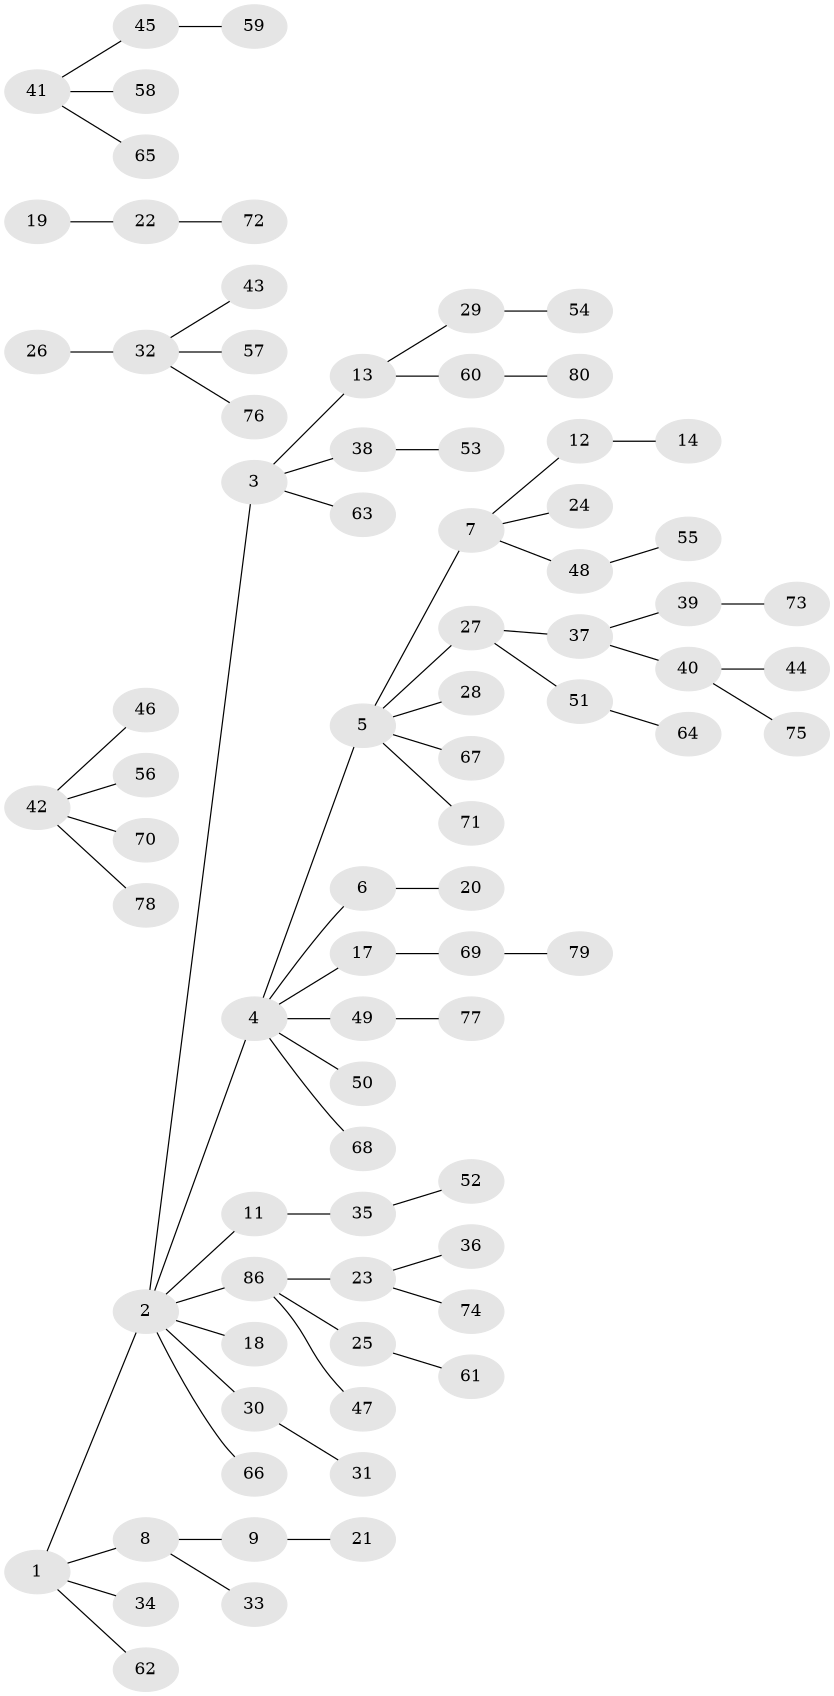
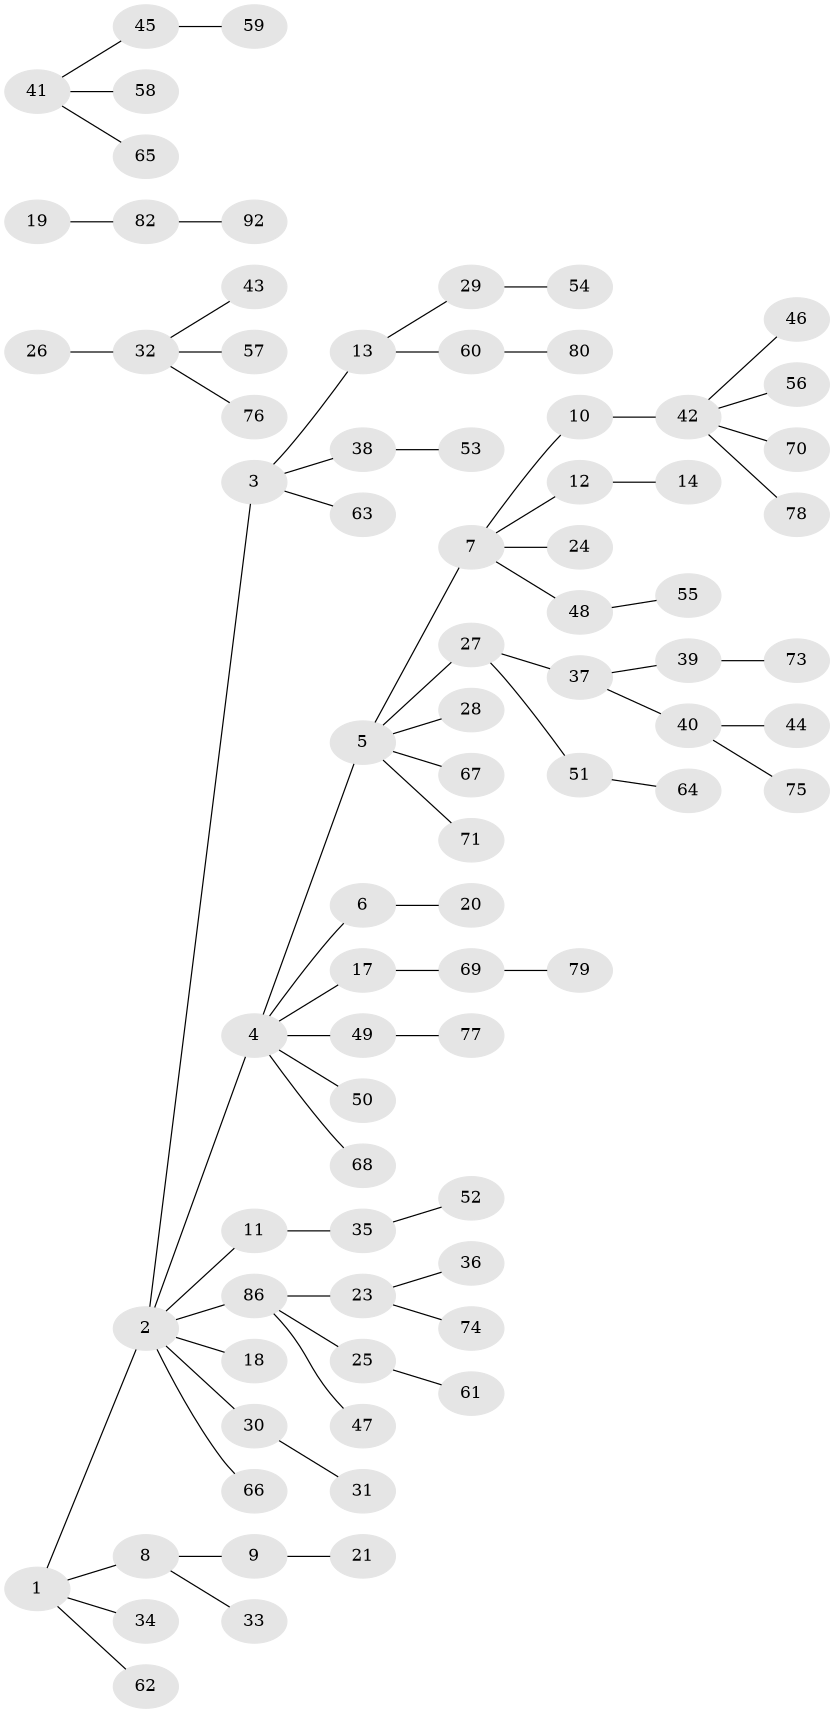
node "22": label "22" -> "82"
node "72": label "72" -> "92"
node "10": added
